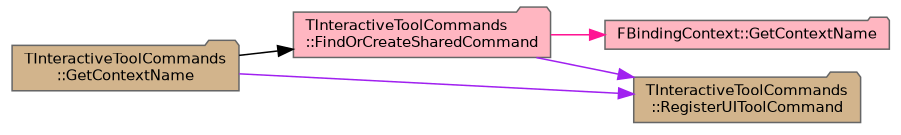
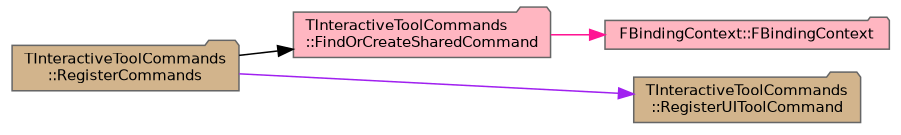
node "FBindingContext::GetContextName": label "FBindingContext::GetContextName" -> "FBindingContext::FBindingContext"
edge "TInteractiveToolCommands ::FindOrCreateSharedCommand" -> "TInteractiveToolCommands ::RegisterUIToolCommand": removed
node "TInteractiveToolCommands ::GetContextName": label "TInteractiveToolCommands ::GetContextName" -> "TInteractiveToolCommands ::RegisterCommands"
